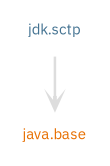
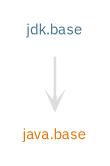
node "jdk.sctp": label "jdk.sctp" -> "jdk.base"
